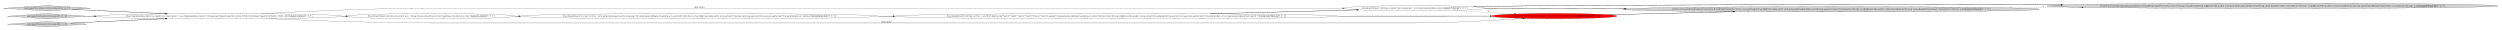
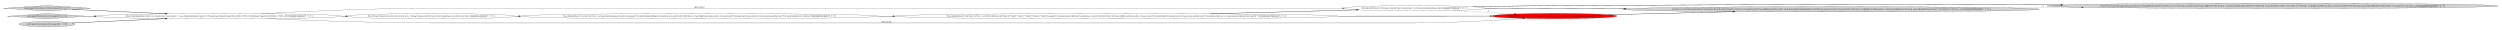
node "testFailedTranslationOnKeyed['0', '1', '0']": shape diamond -> ellipse
